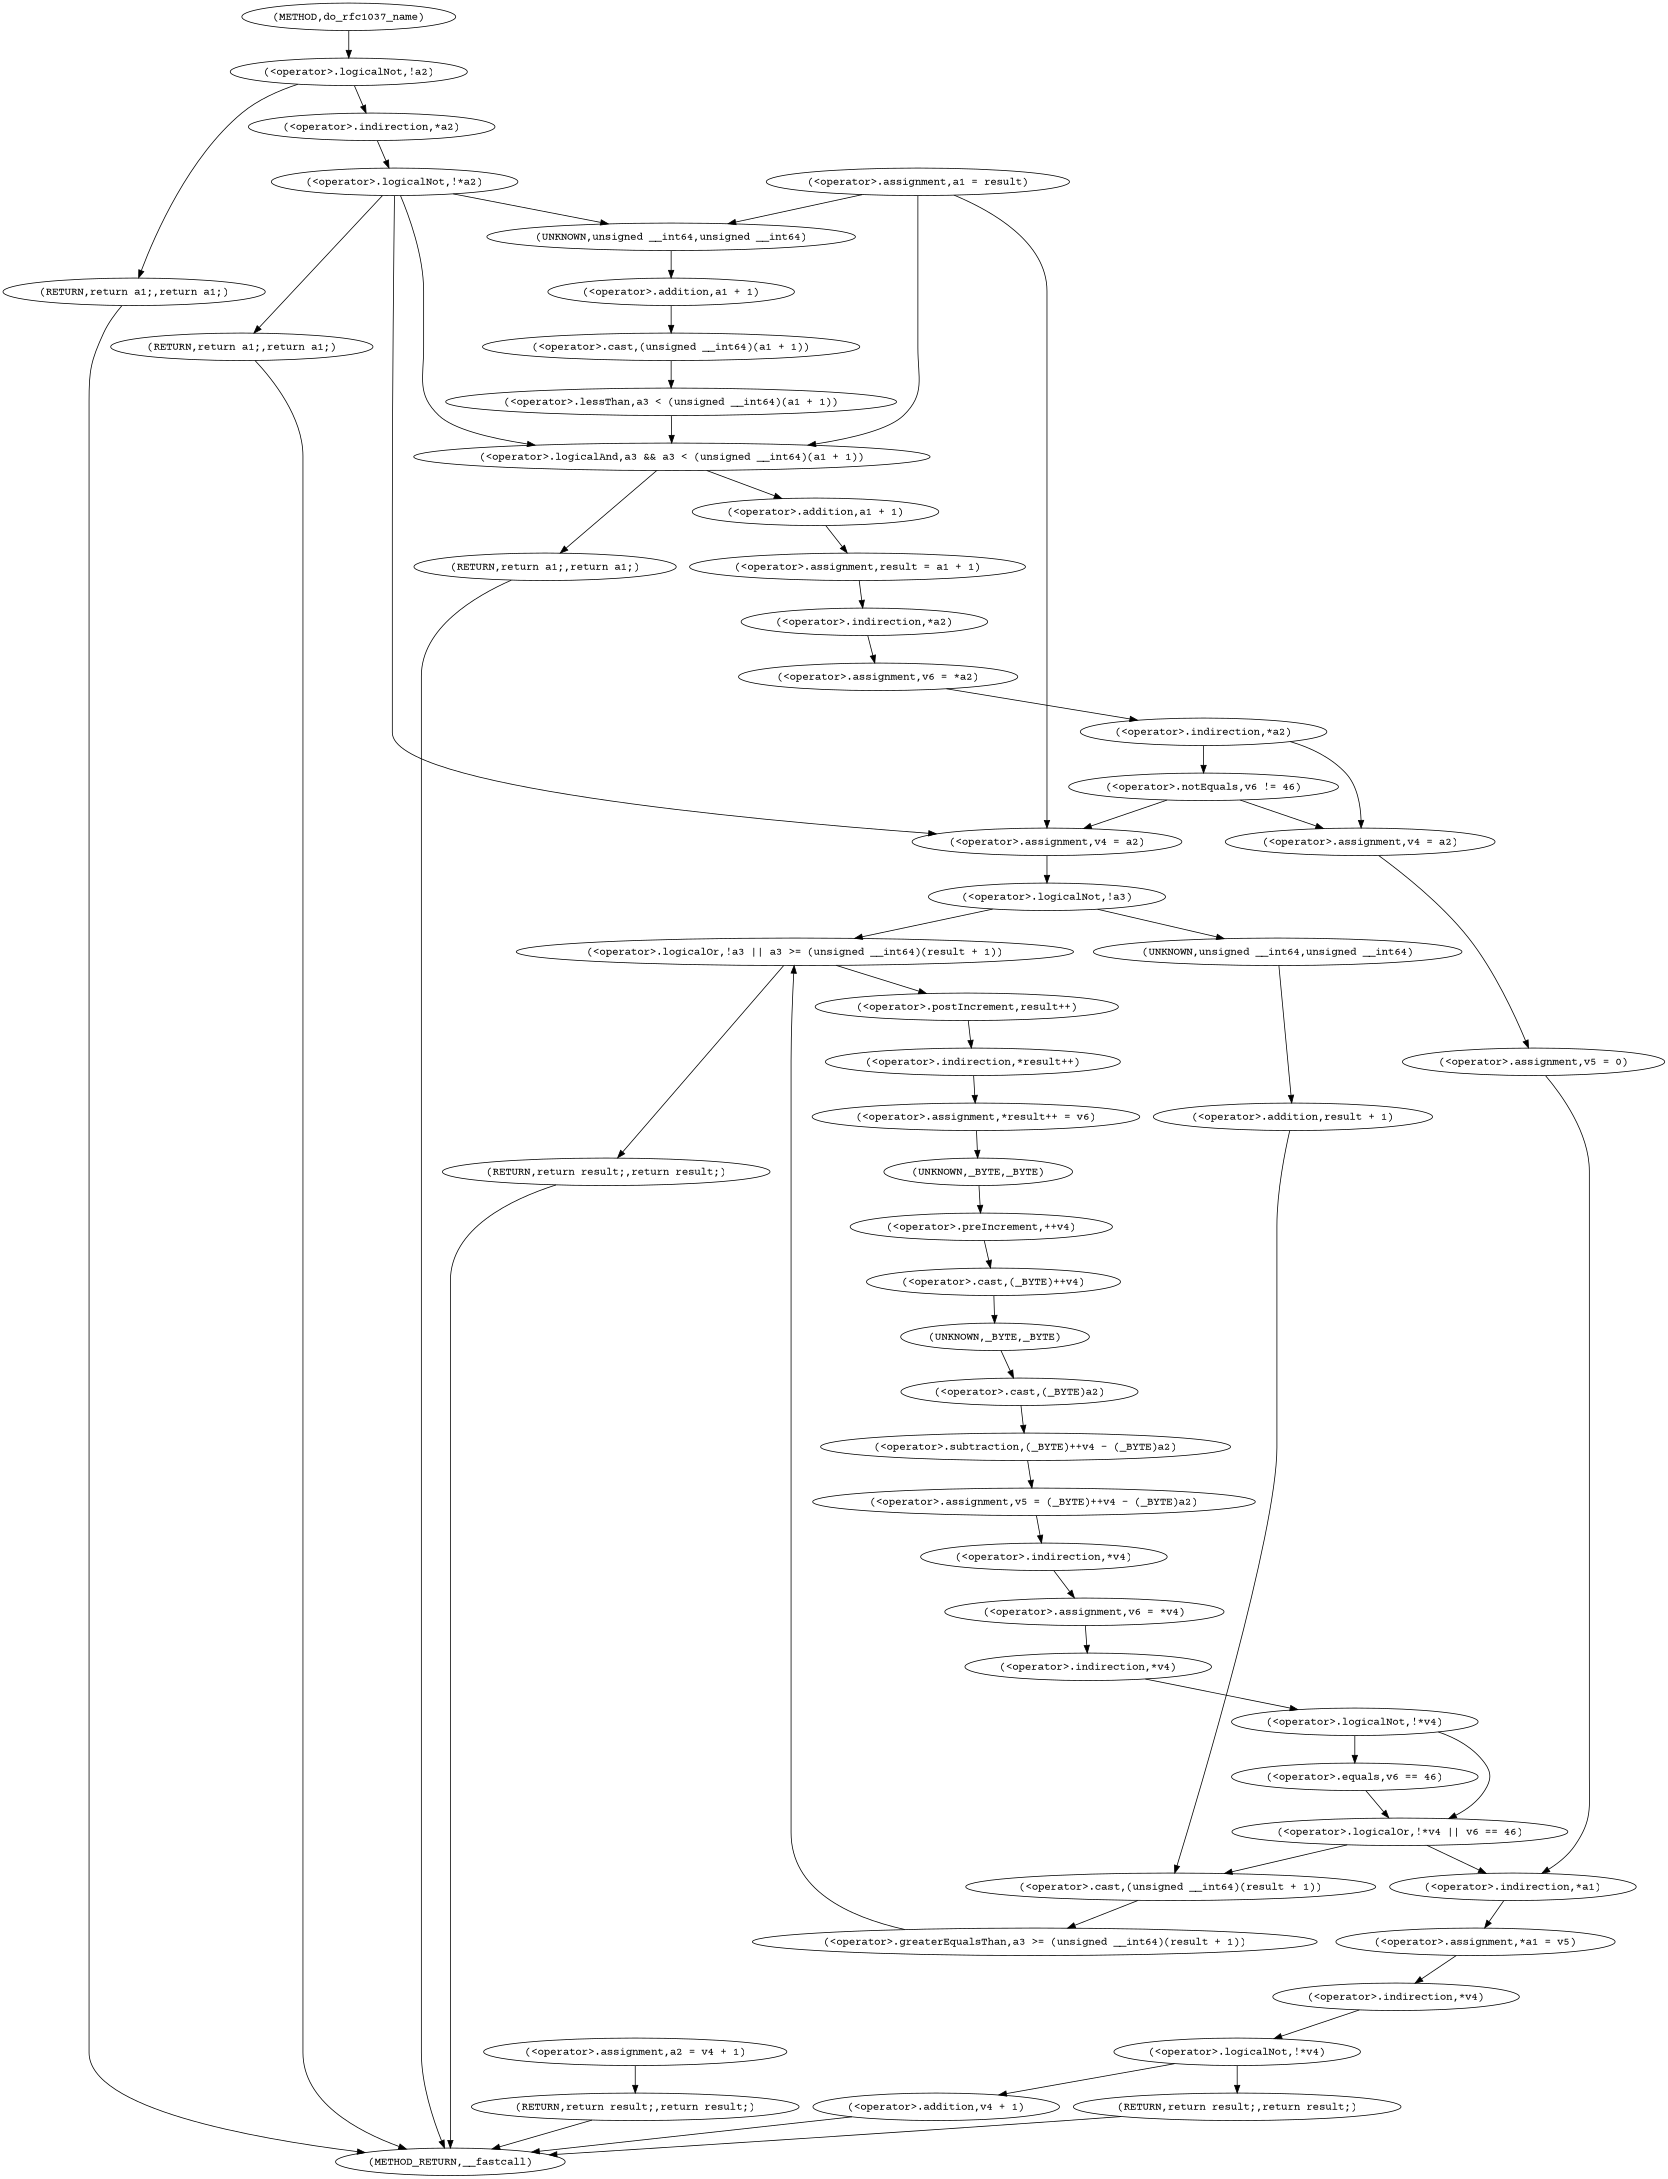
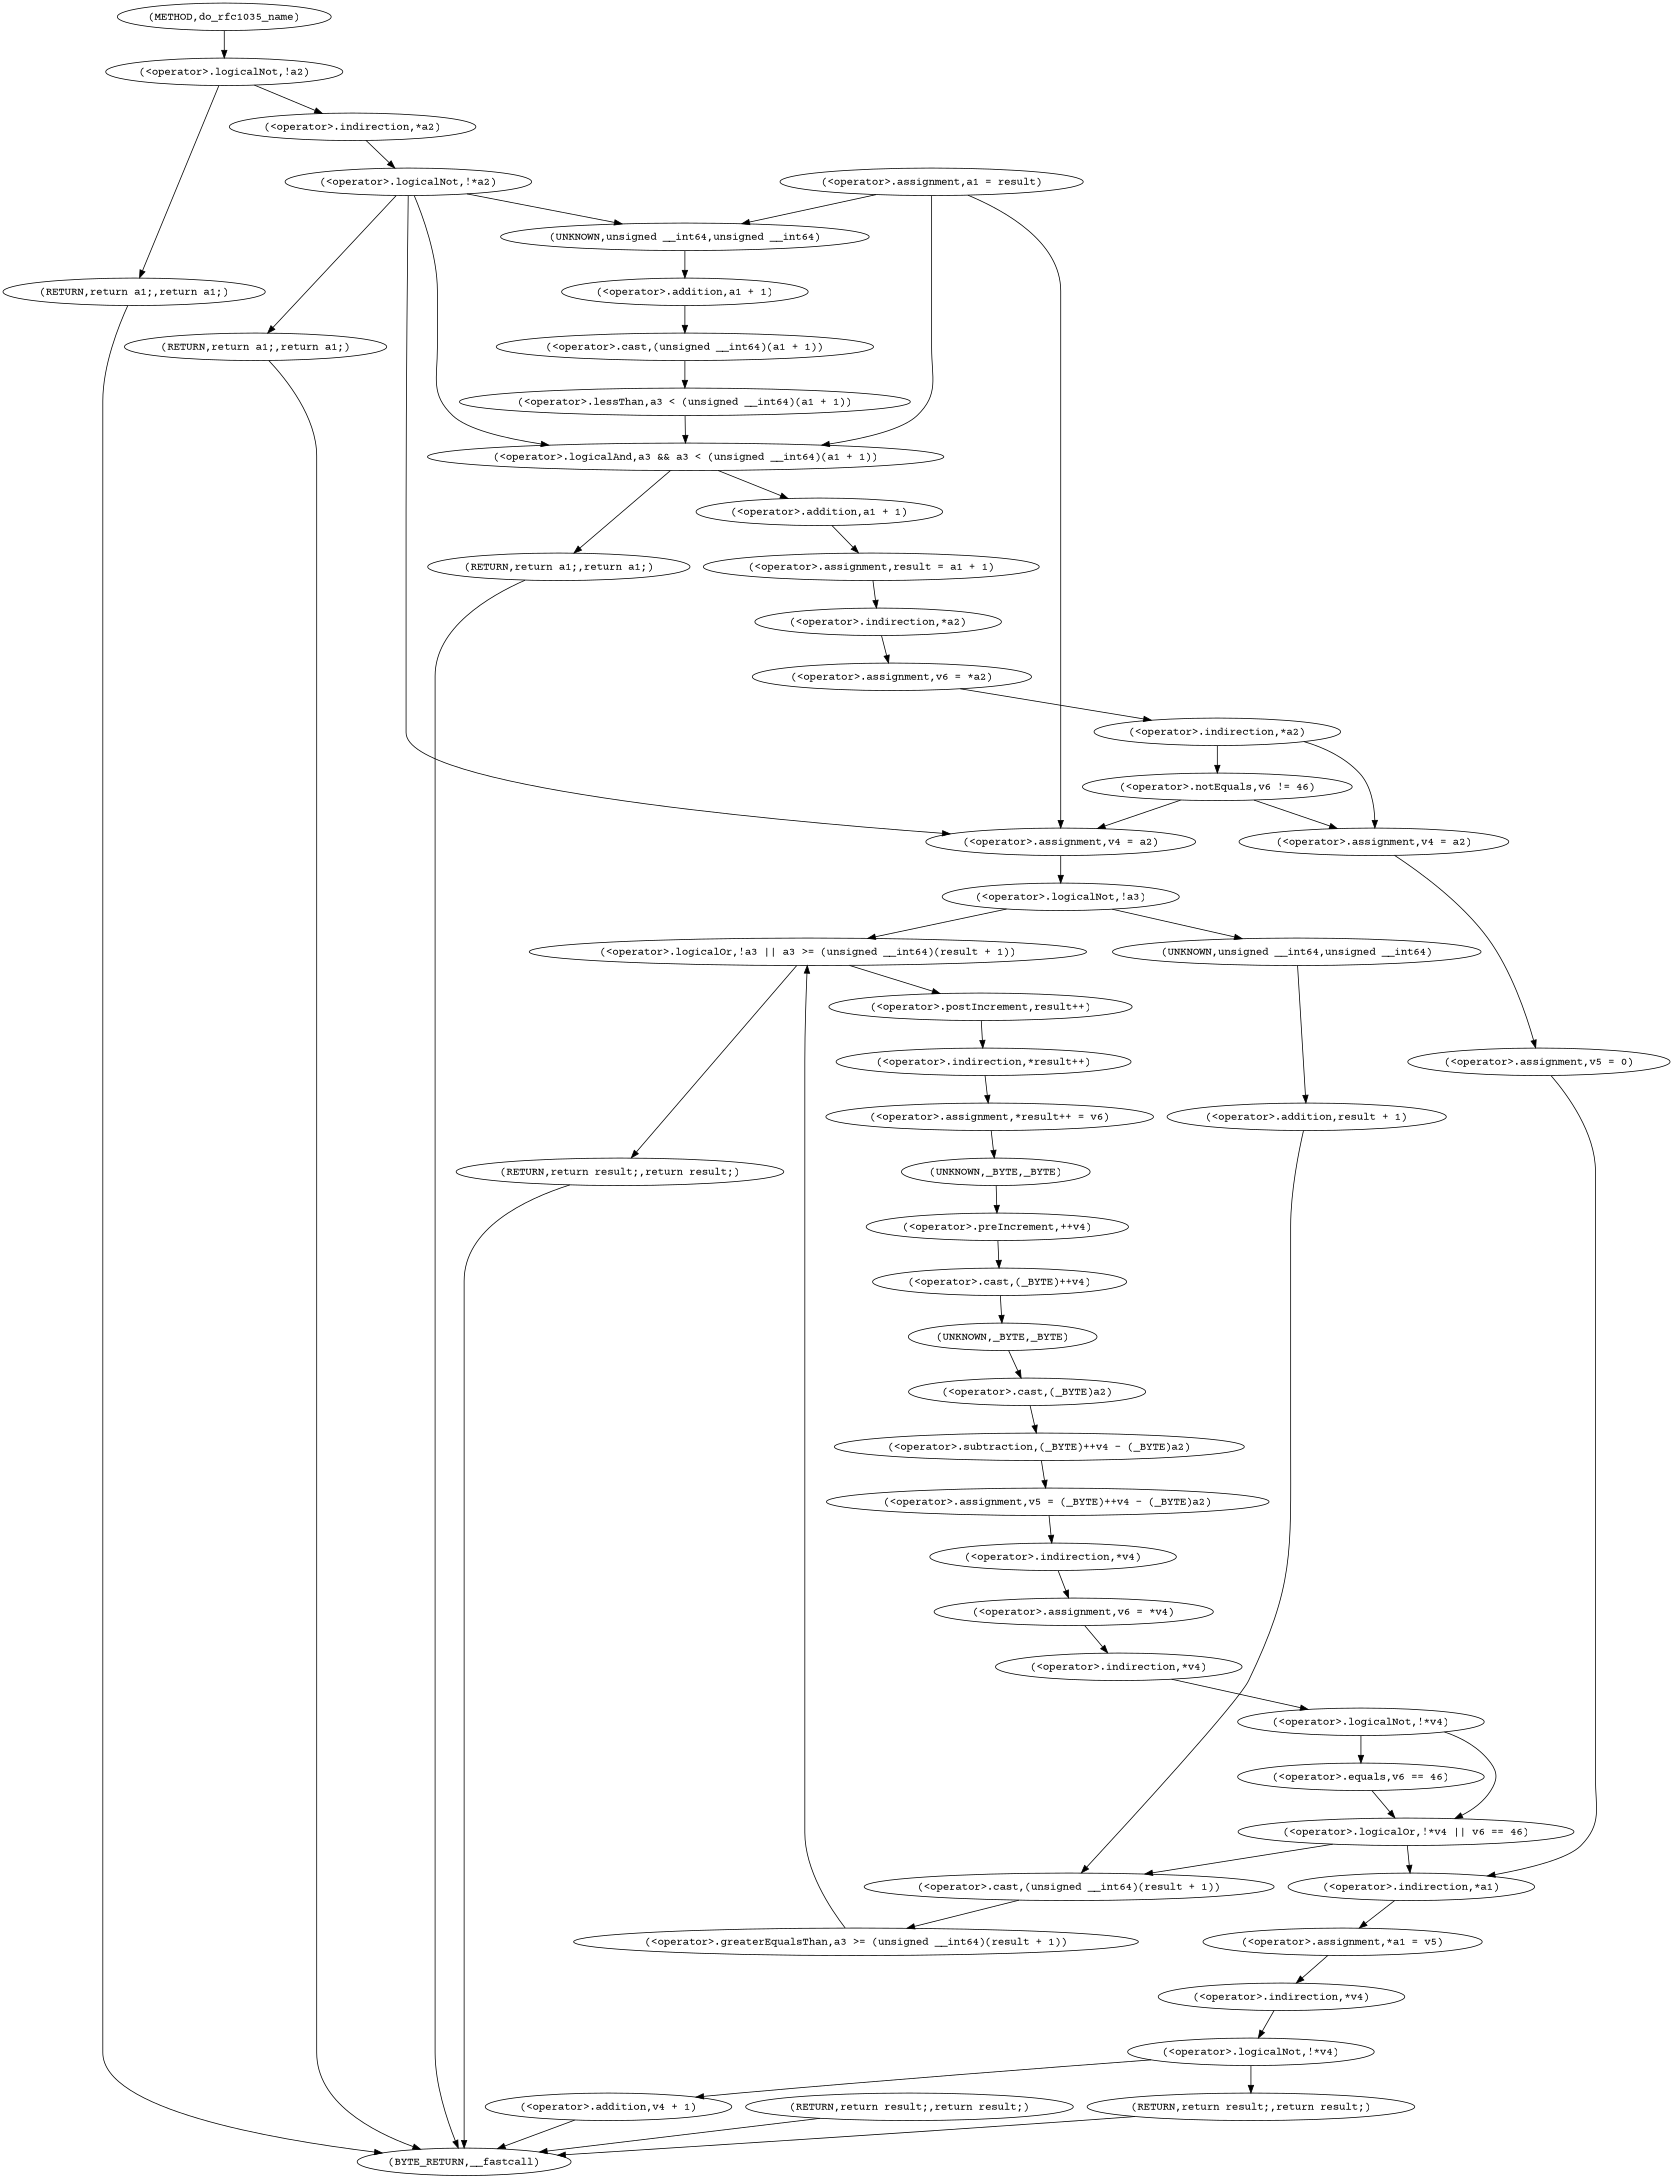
node "(METHOD,do_rfc1037_name)": label "(METHOD,do_rfc1037_name)" -> "(METHOD,do_rfc1035_name)"
node "(<operator>.assignment,a2 = v4 + 1)": removed
node "(METHOD_RETURN,__fastcall)": label "(METHOD_RETURN,__fastcall)" -> "(BYTE_RETURN,__fastcall)"
